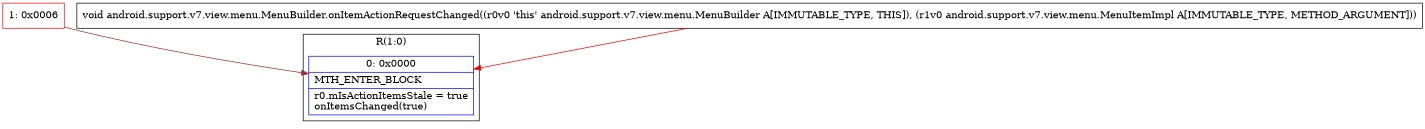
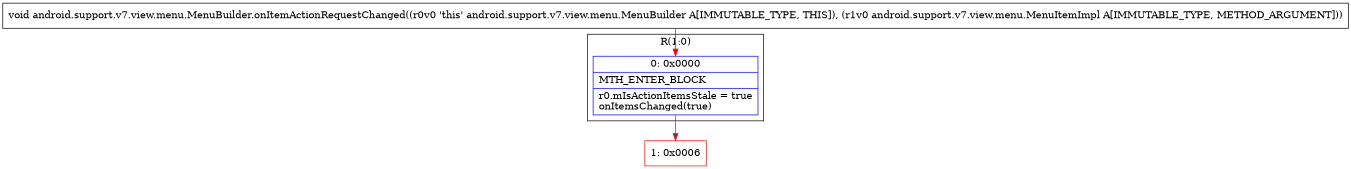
edge "1: 0x0006" -> "0: 0x0000": reversed
